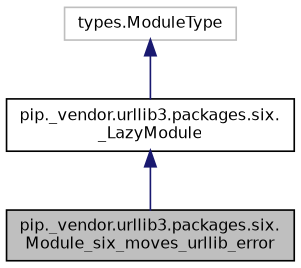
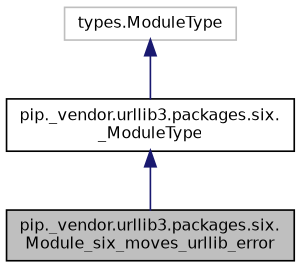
node "pip._vendor.urllib3.packages.six. _LazyModule": label "pip._vendor.urllib3.packages.six. _LazyModule" -> "pip._vendor.urllib3.packages.six. _ModuleType"
